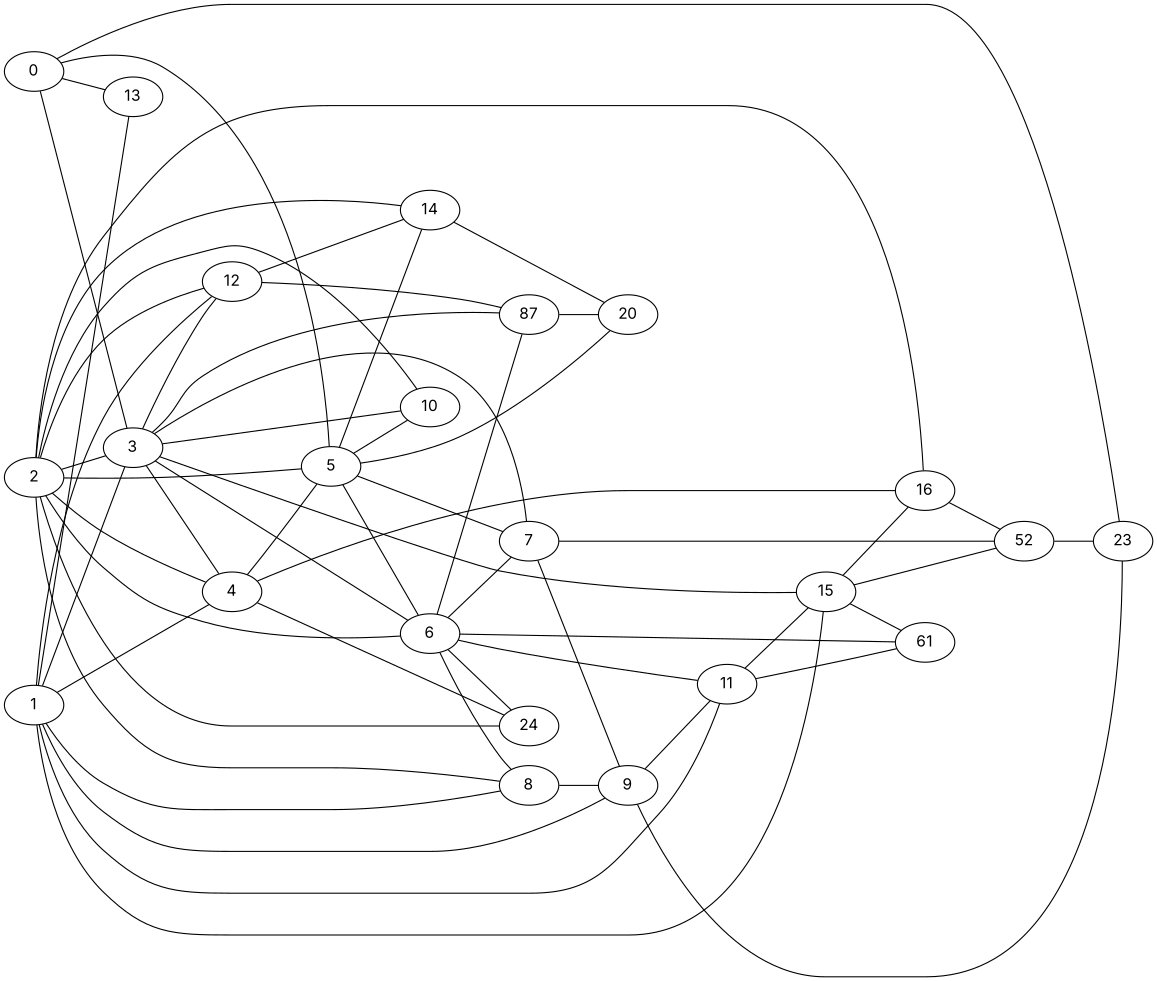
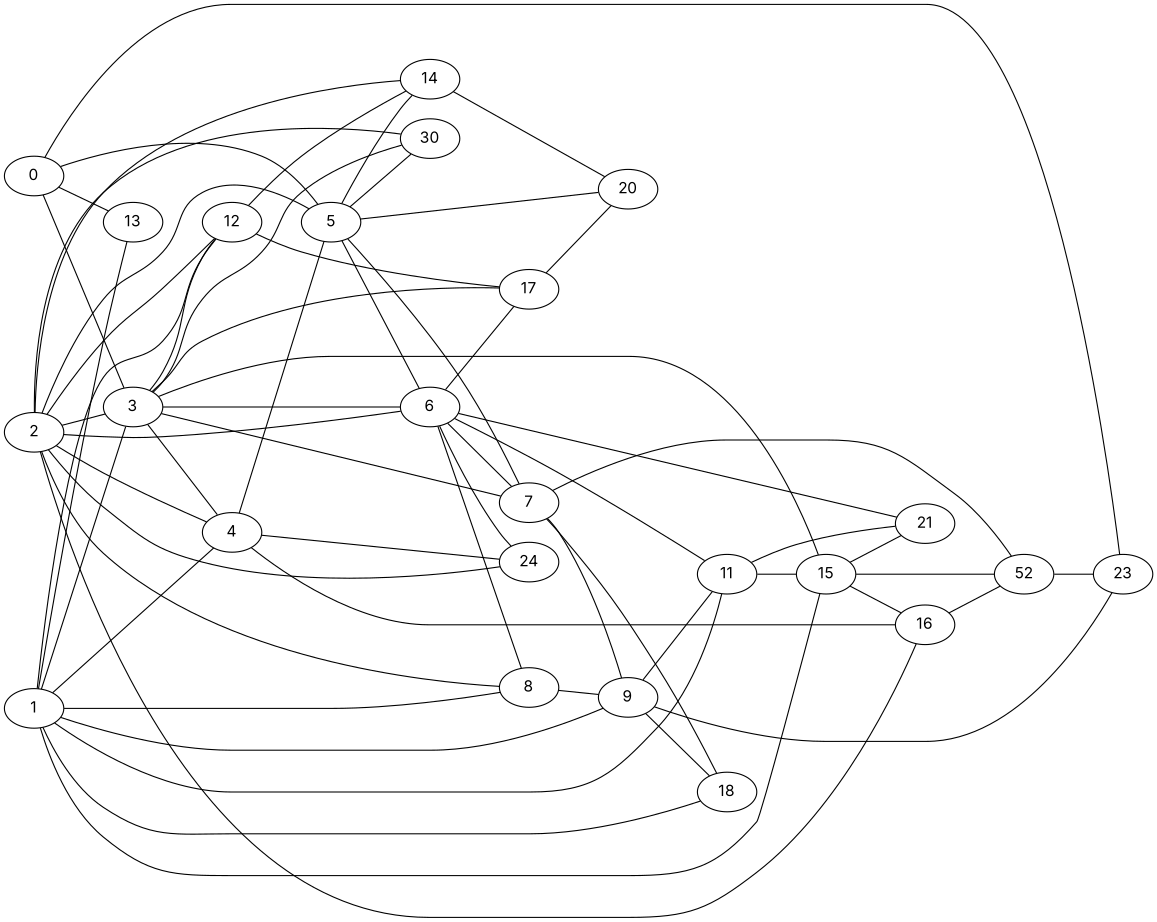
node "87": label "87" -> "17"
node "10": label "10" -> "30"
node "61": label "61" -> "21"
node "18": added
